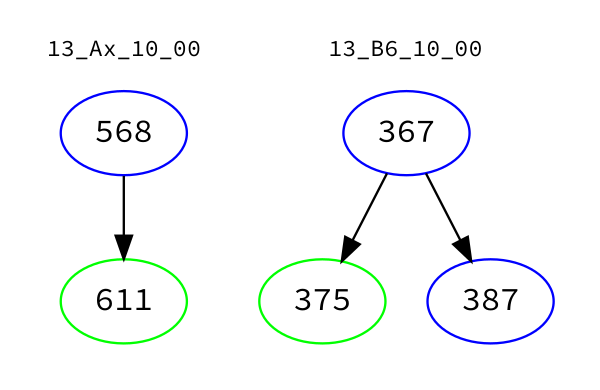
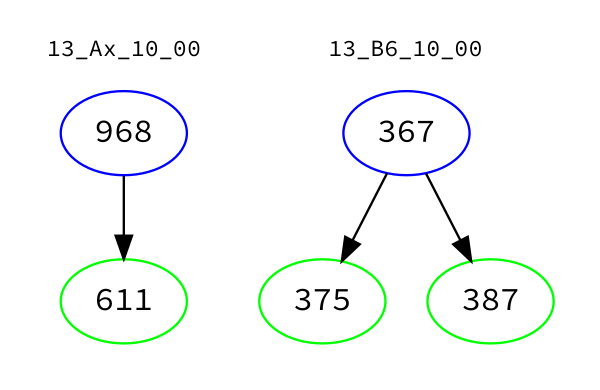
node "568": label "568" -> "968"
node "387": color blue -> green
